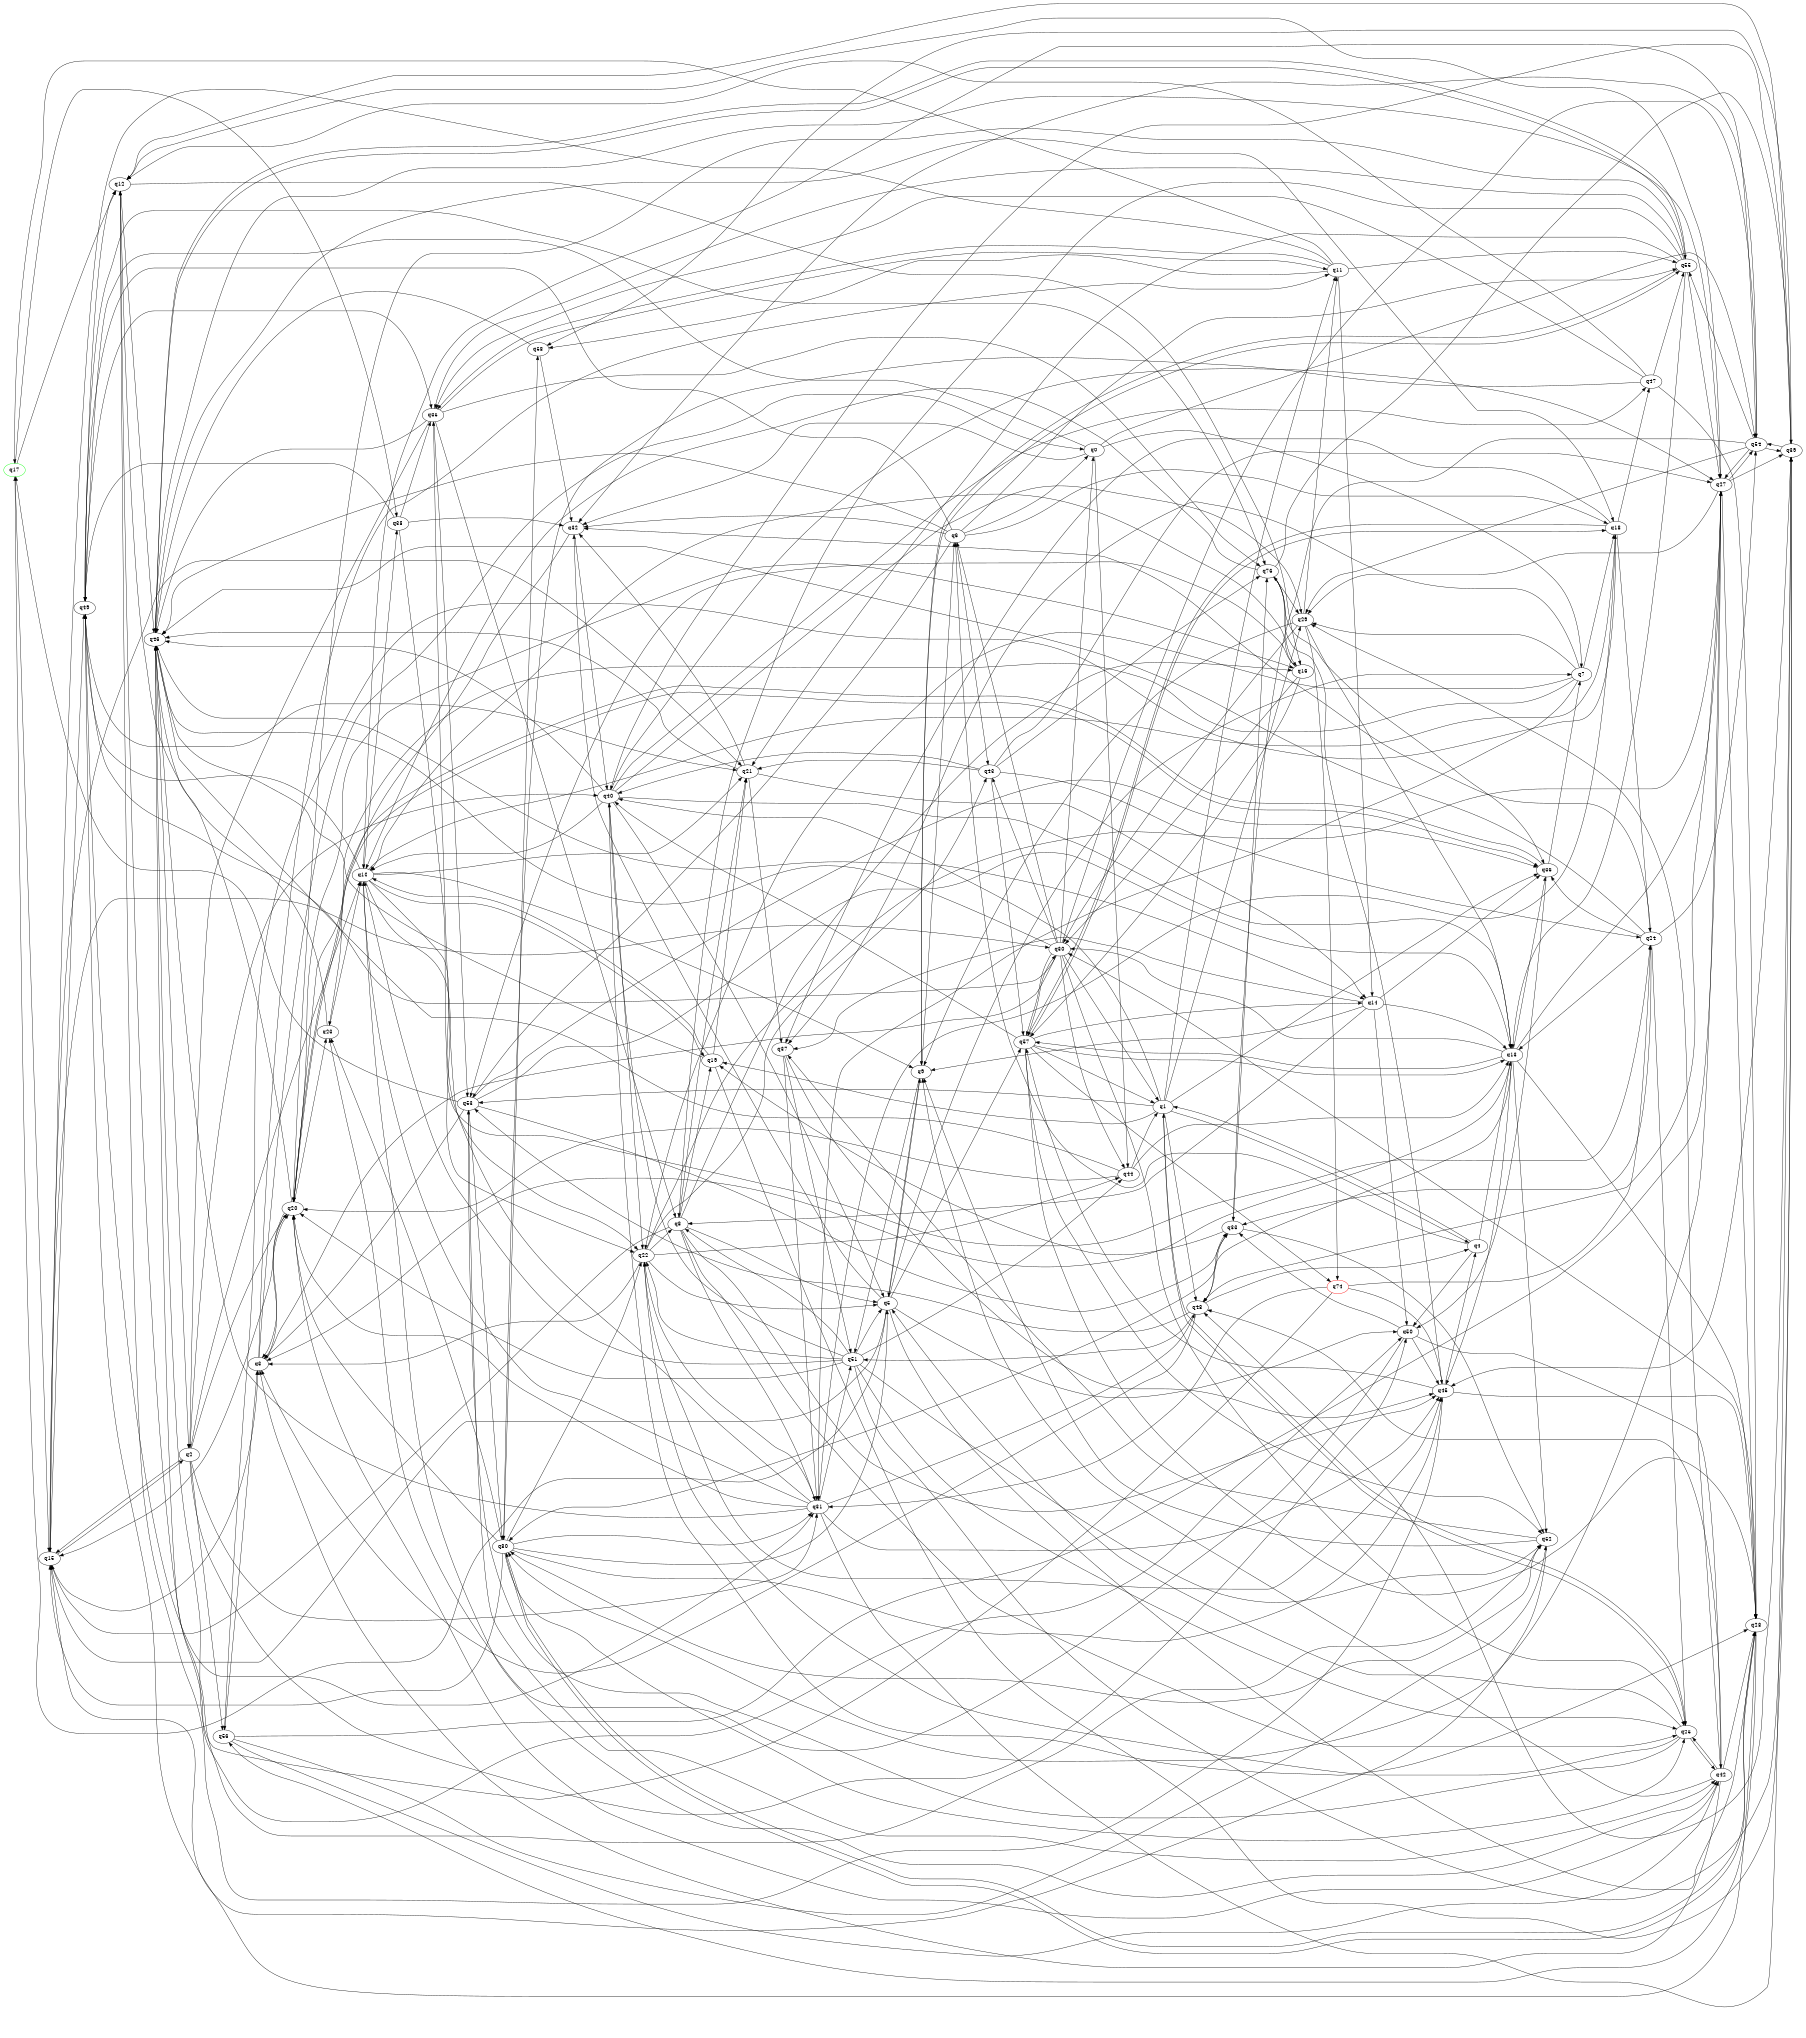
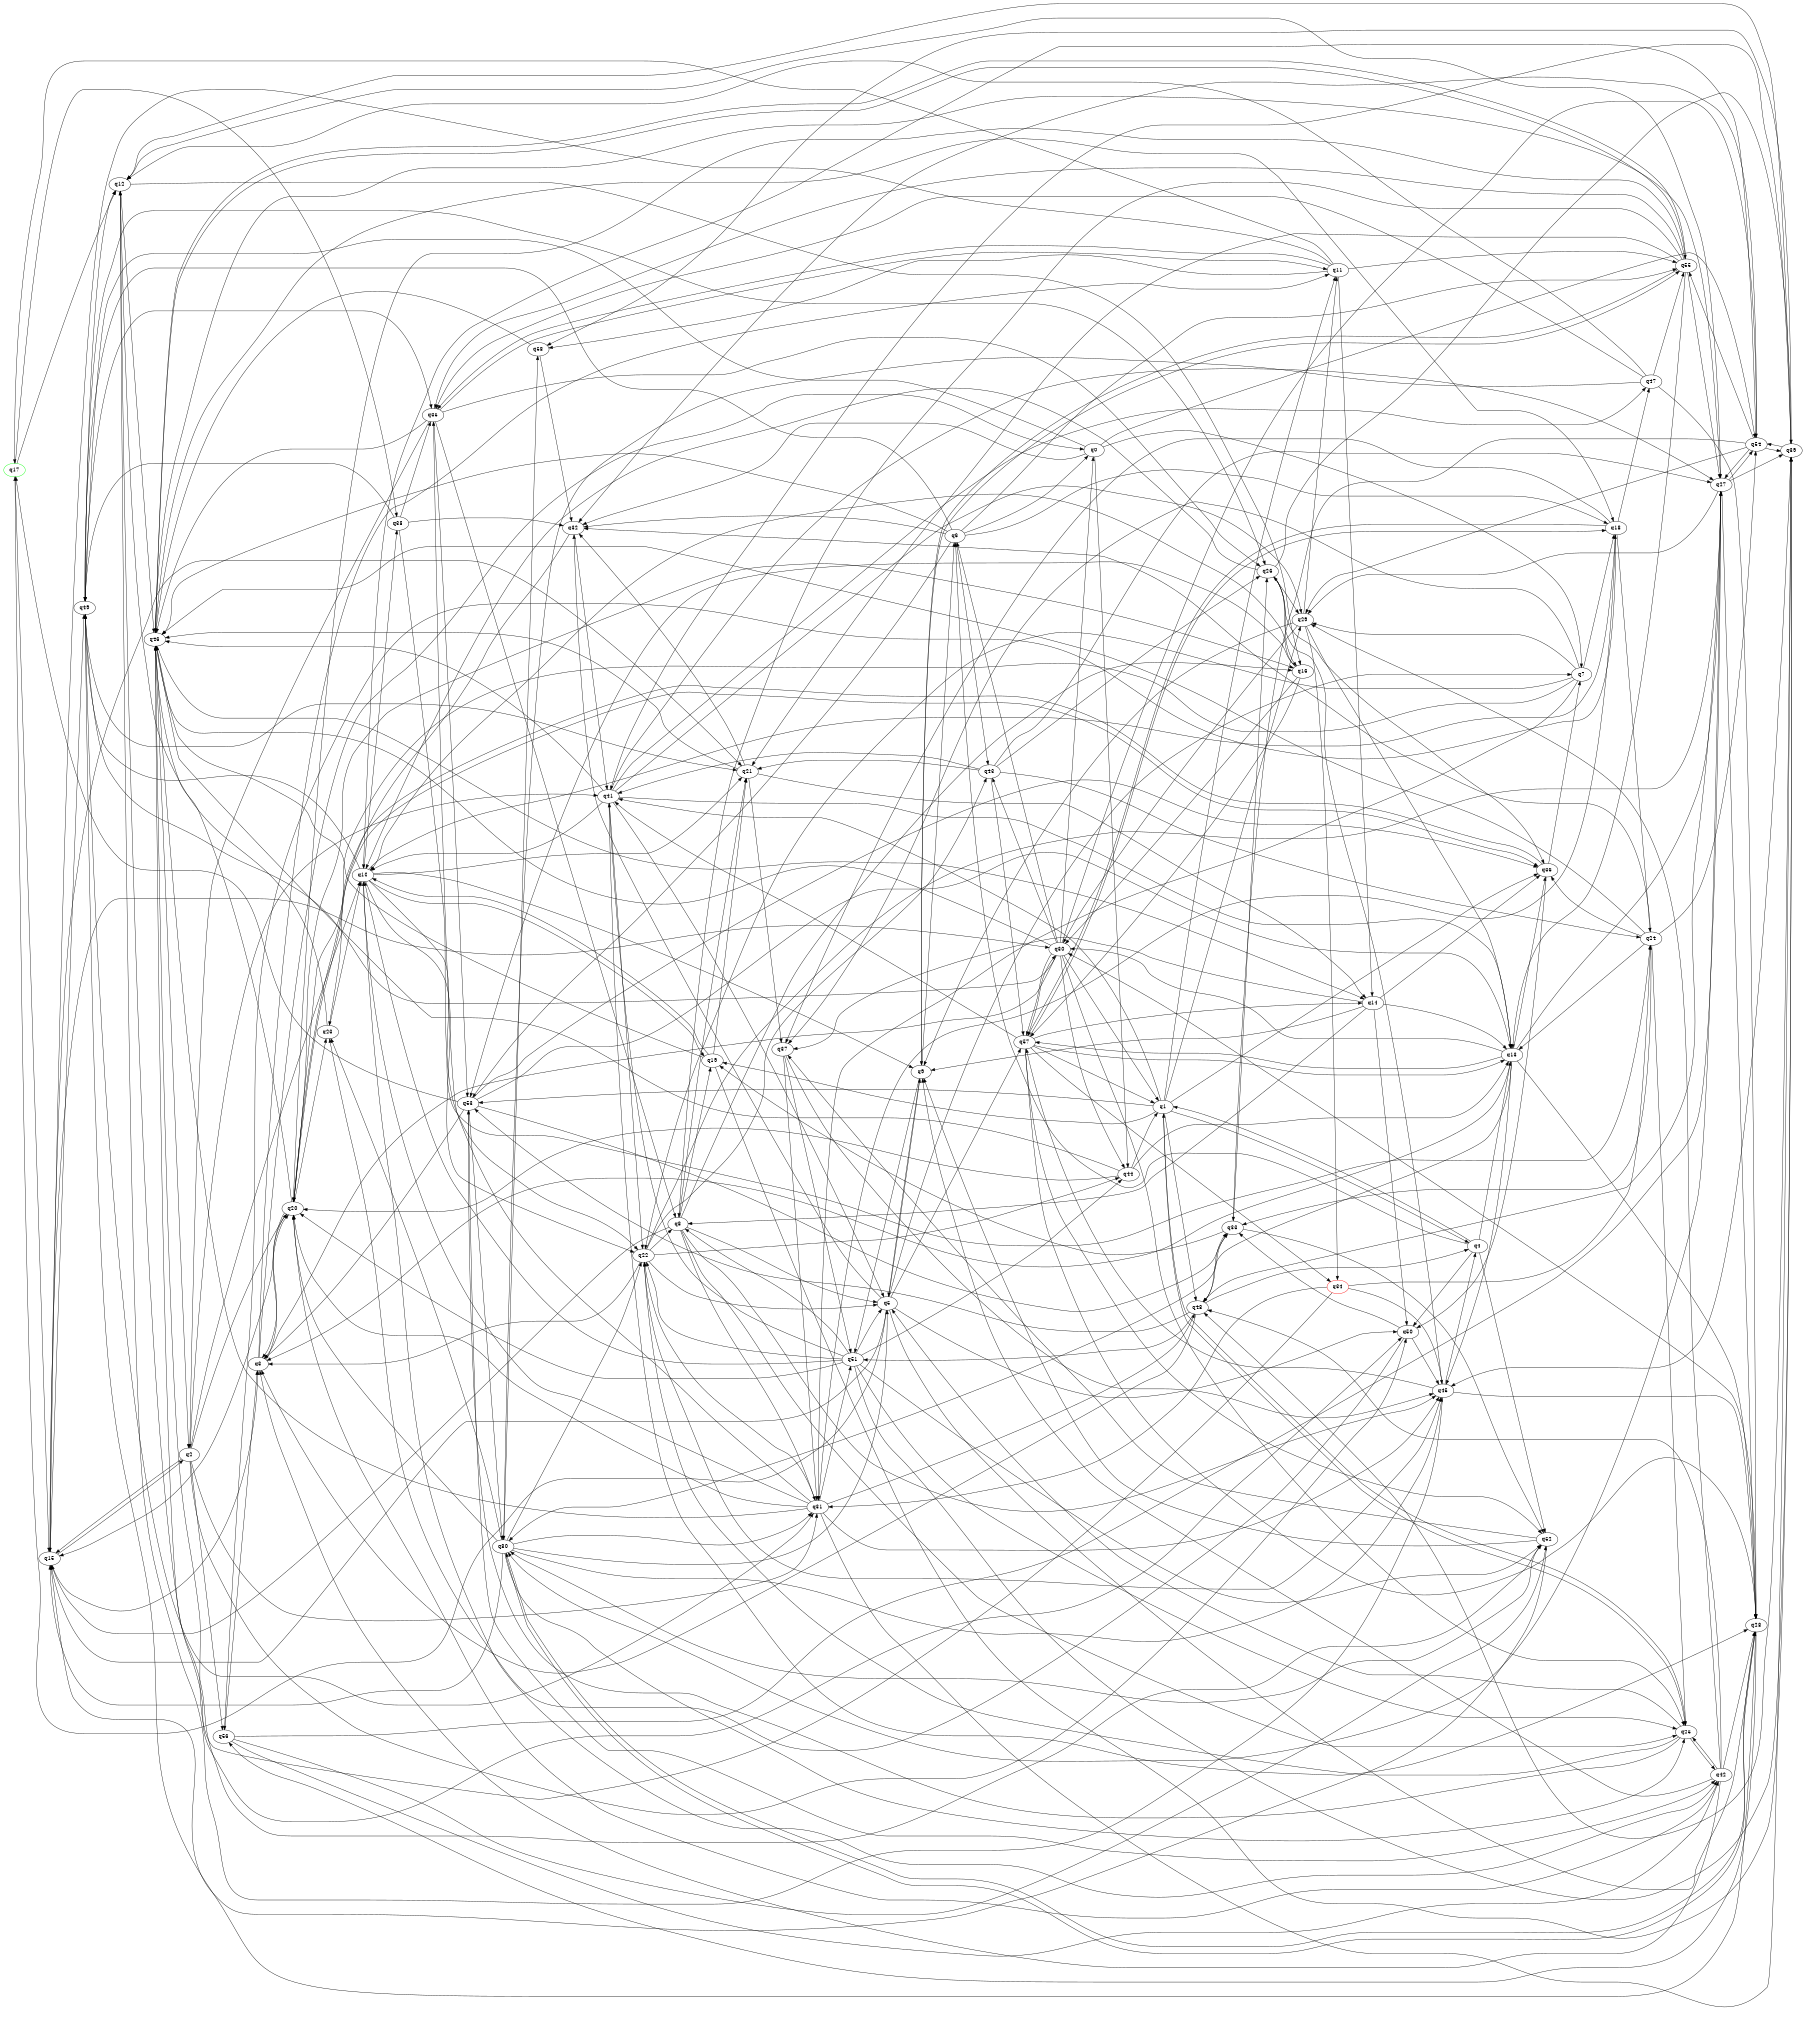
node "q76": label "q76" -> "q26"
node "q40": label "q40" -> "q41"
edge "q13" -> "q52": now "q4" -> "q52"
node "q74": label "q74" -> "q34"
edge "q50" -> "q42": removed
